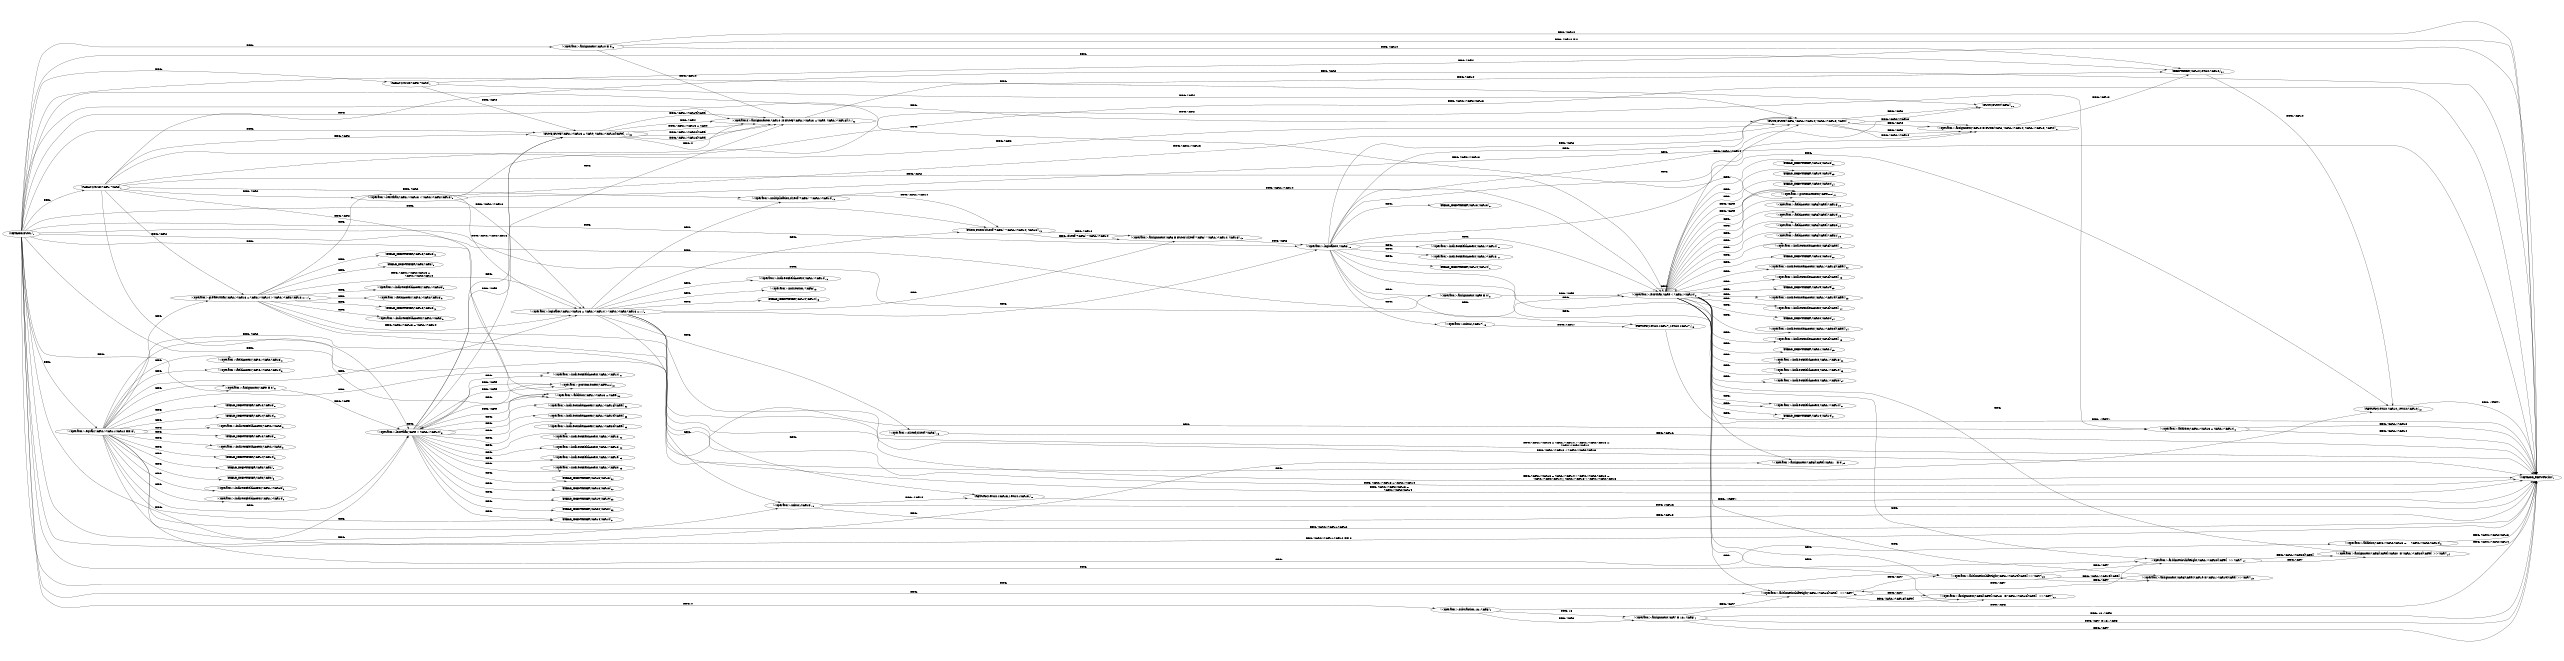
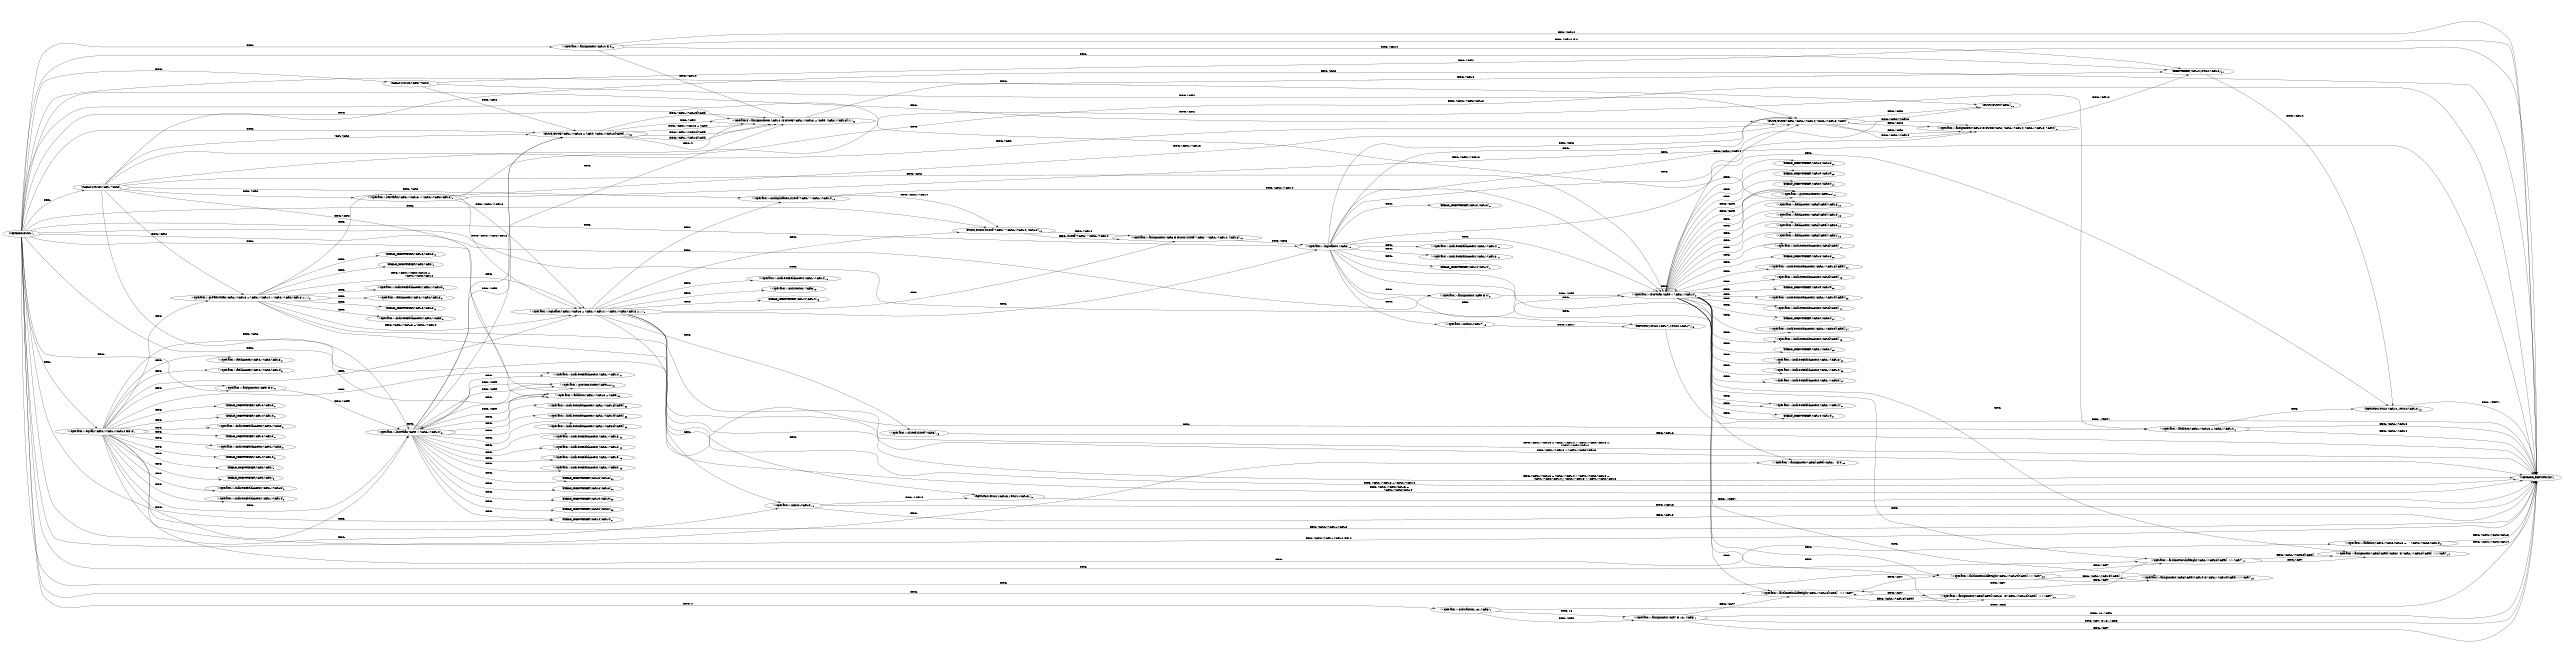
edge "(PARAM,struct VAR1 *VAR2)" -> "(FUN5,FUN5(VAR2->VAR13 + VAR9, VAR2->VAR18[VAR9], ...)": label "DDG: VAR2" -> "VAR: VAR2"
edge "(<operator>.logicalNot,!VAR6)" -> "(RETURN,return VAR10;,return VAR10;)": label "DDG: " -> "CDG: "
edge "(<operator>.equals,VAR4->VAR11.VAR12 == 8)" -> "(RETURN,return VAR10;,return VAR10;)": now "(<operator>.addition,VAR2->VAR13 + VAR2->VAR14)" -> "(RETURN,return VAR10;,return VAR10;)"
